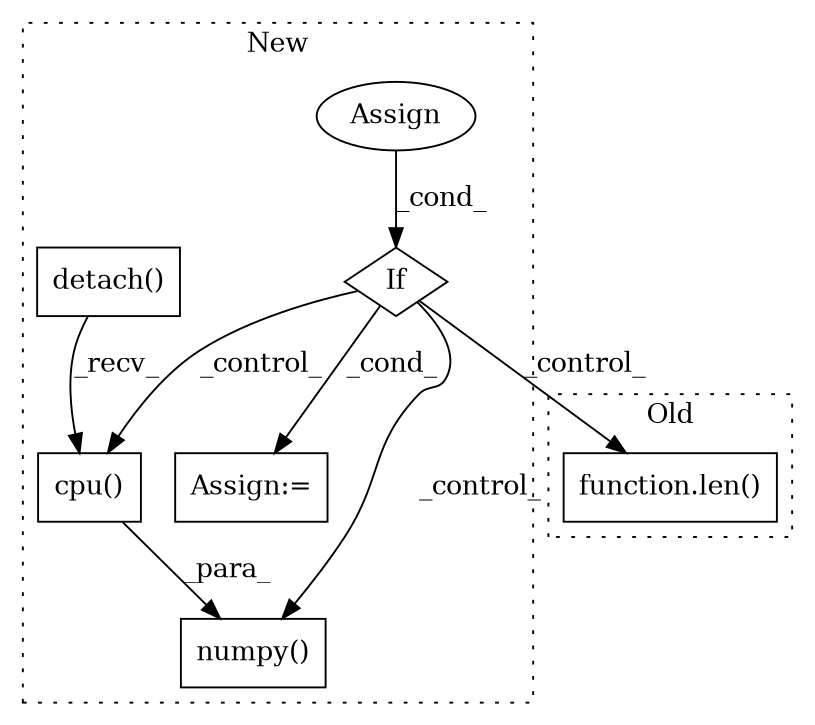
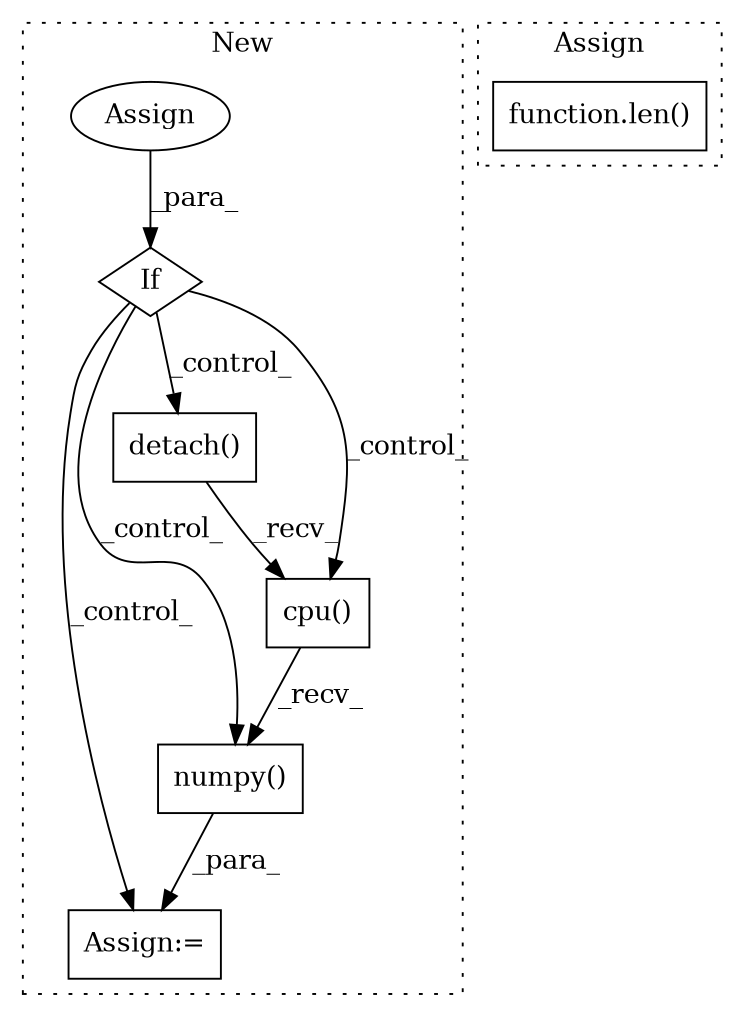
edge "Assign" -> "If": label "_cond_" -> "_para_"
edge "If" -> "Assign:=": label "_cond_" -> "_control_"
edge "If" -> "function.len()": now "If" -> "detach()"
cluster "Old": label "Old" -> "Assign"
edge "cpu()" -> "numpy()": label "_para_" -> "_recv_"
edge "numpy()" -> "Assign:=": added, label "_para_"
